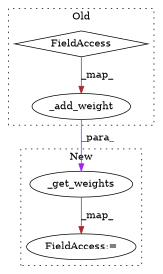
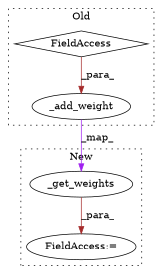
edge "FieldAccess" -> "_add_weight": label "_map_" -> "_para_"
edge "_add_weight" -> "_get_weights": label "_para_" -> "_map_"
edge "_get_weights" -> "FieldAccess:=": label "_map_" -> "_para_"
